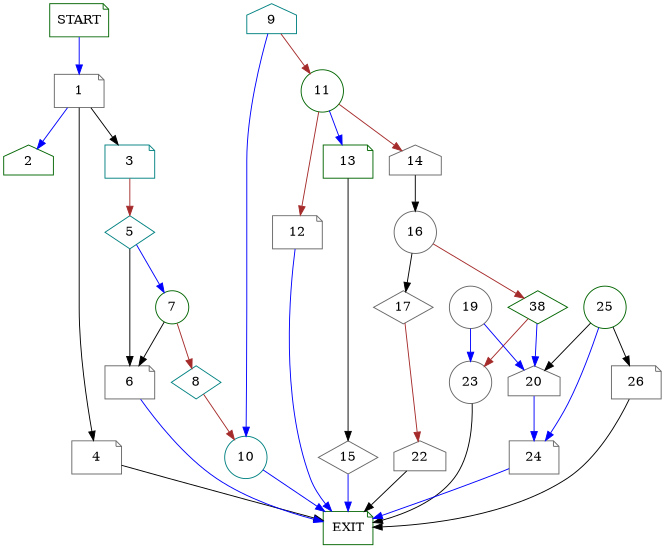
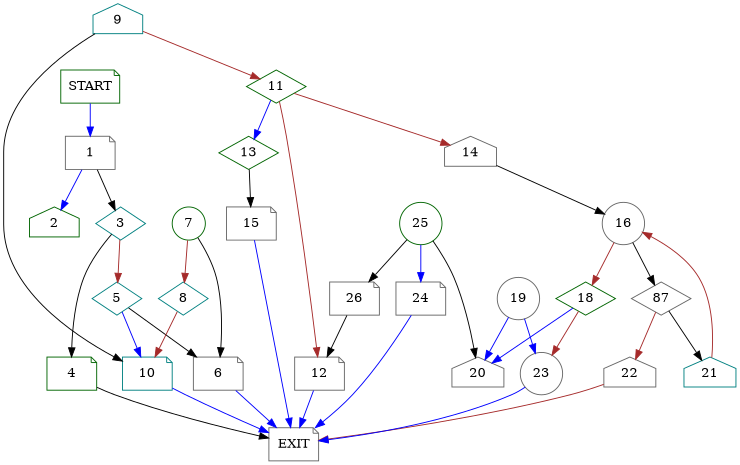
node "11": shape circle -> diamond
node "3": shape note -> diamond
node "13": shape note -> diamond
edge "9" -> "10": color blue -> black
edge "5" -> "7": now "5" -> "10"
edge "1" -> "4": now "3" -> "4"
node "17": label "17" -> "87"
node "38": label "38" -> "18"
node "21": added
edge "20" -> "24": removed
node "4": color gray40 -> darkgreen
node "10": shape circle -> note
node "15": shape diamond -> note
edge "23" -> "EXIT": color black -> blue
edge "22" -> "EXIT": color black -> brown
edge "26" -> "EXIT": now "26" -> "12"
node "EXIT": color darkgreen -> gray40
